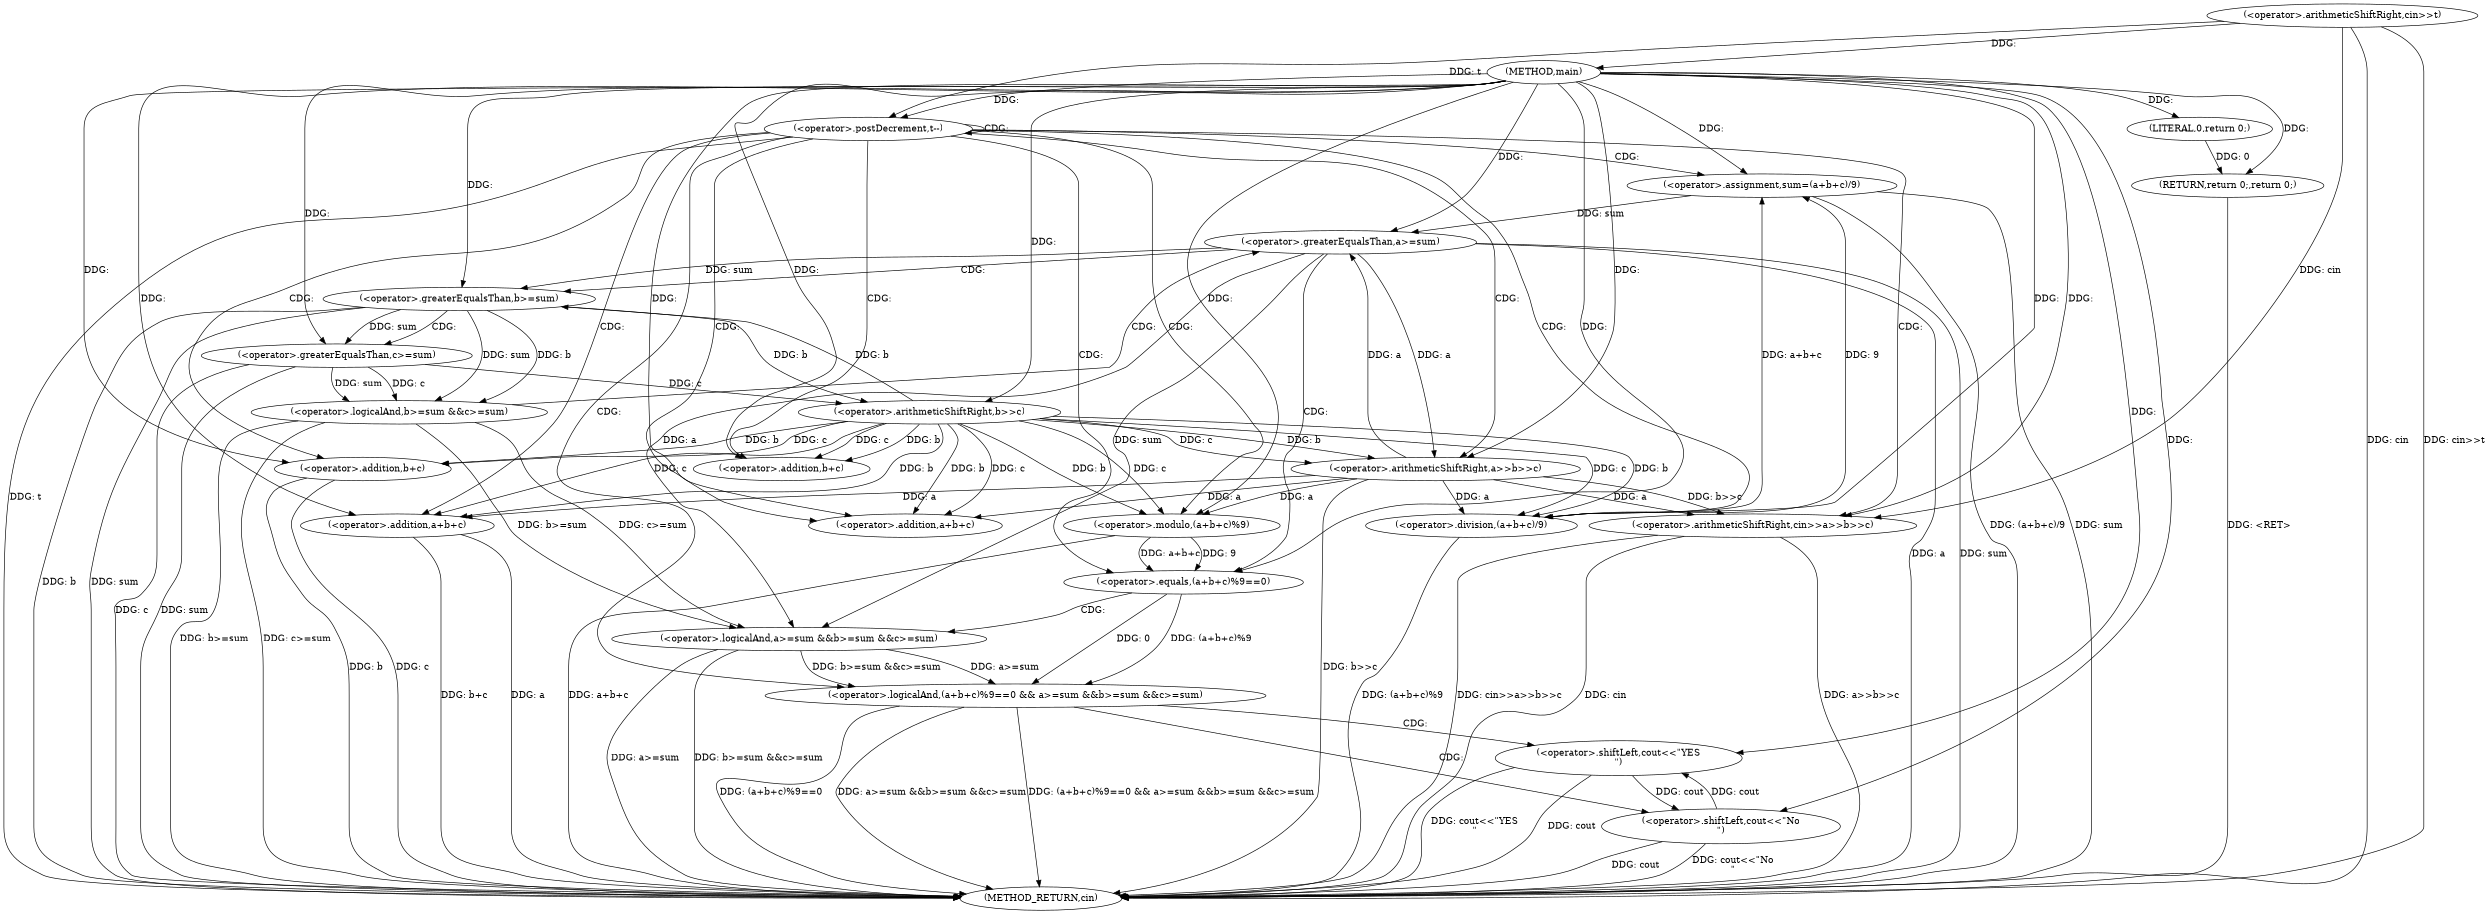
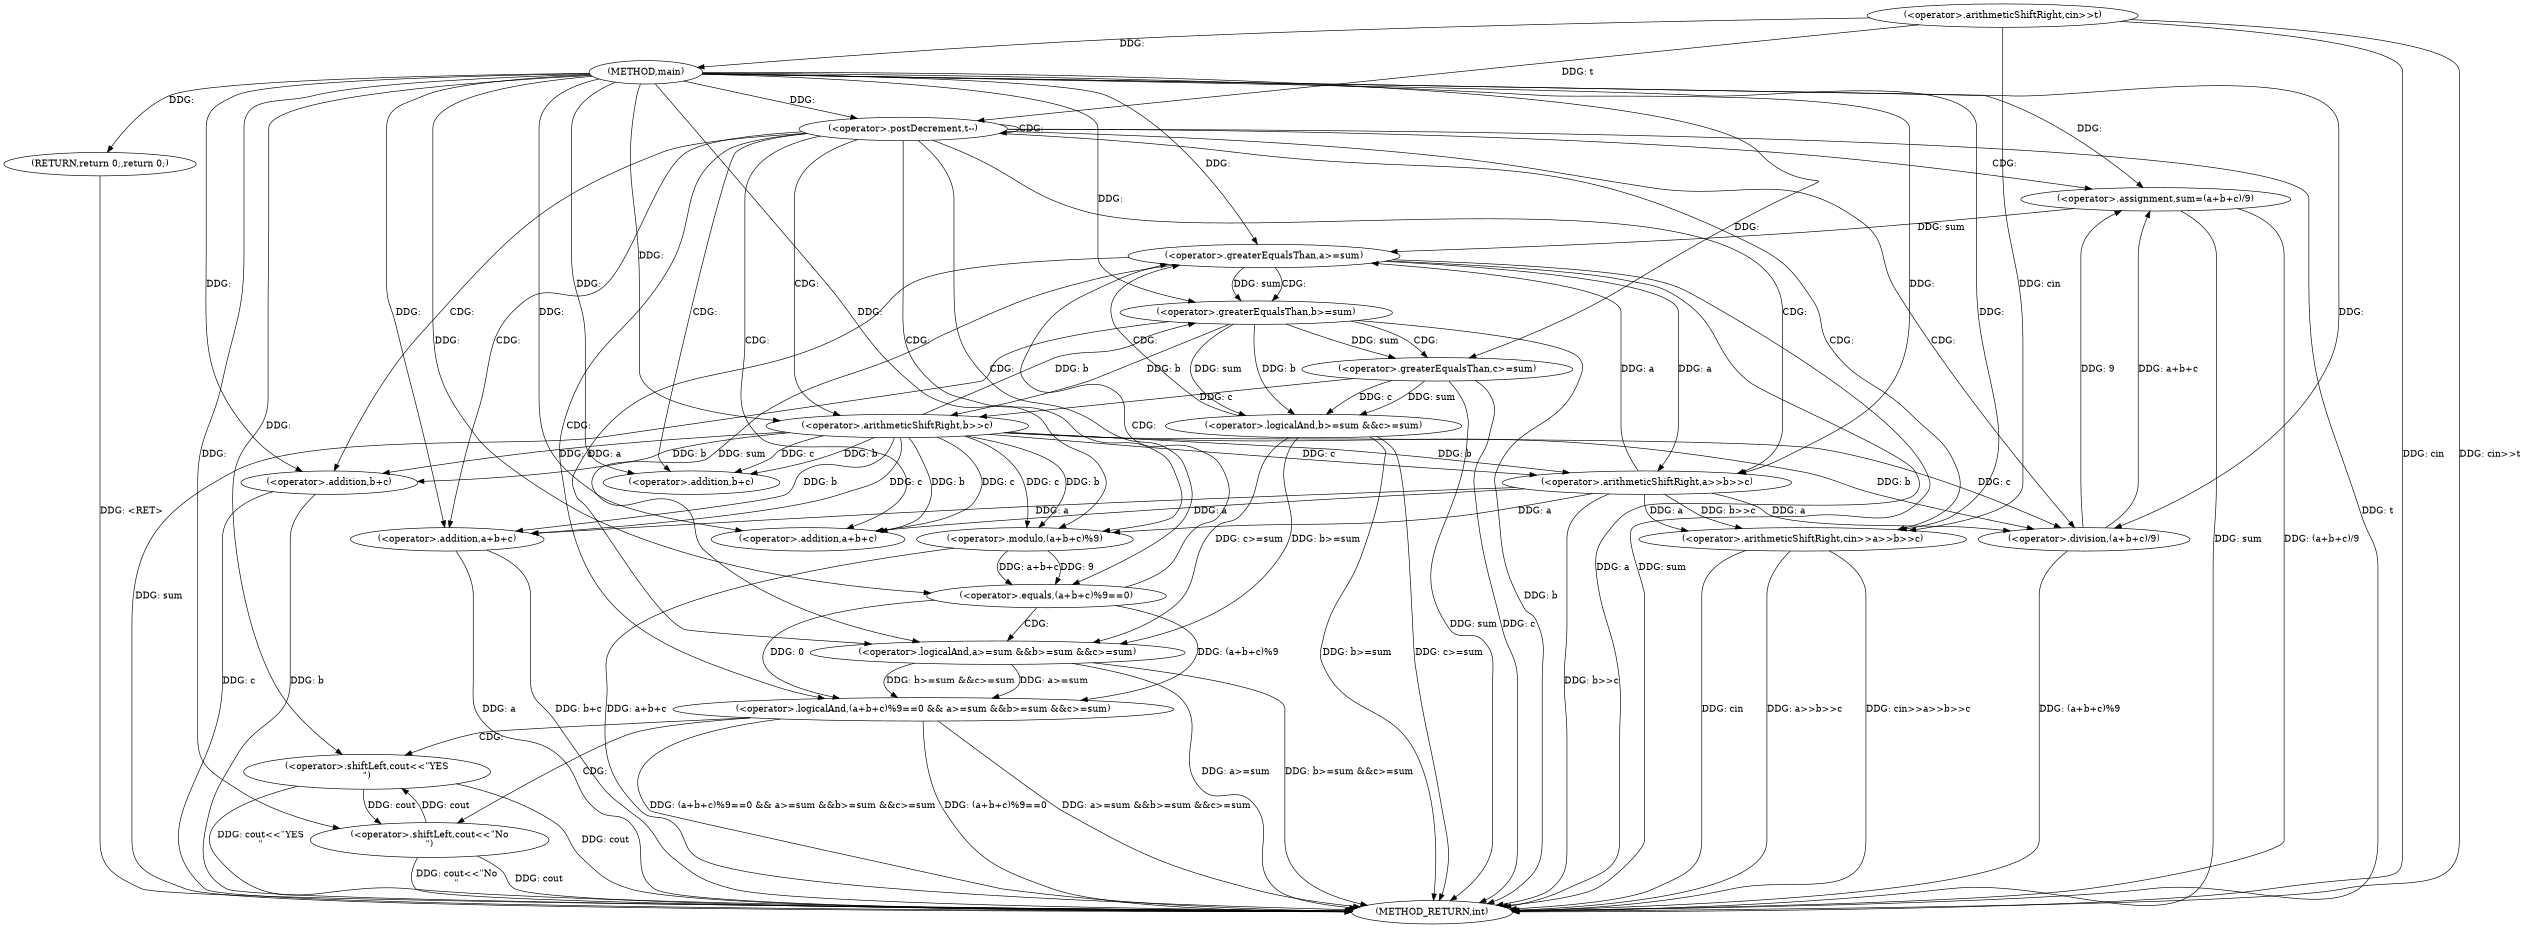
node "(LITERAL,0,return 0;)": removed
edge "(<operator>.postDecrement,t--)" -> "(<operator>.arithmeticShiftRight,b>>c)": added, label "CDG:"
edge "(<operator>.greaterEqualsThan,a>=sum)" -> "(<operator>.equals,(a+b+c)%9==0)": reversed
node "(METHOD_RETURN,cin)": label "(METHOD_RETURN,cin)" -> "(METHOD_RETURN,int)"
